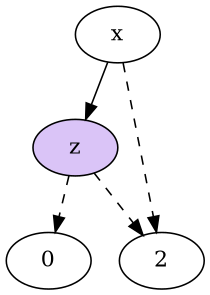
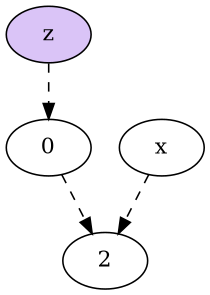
edge "x" -> "z": removed
edge "z" -> "2": now "0" -> "2"
